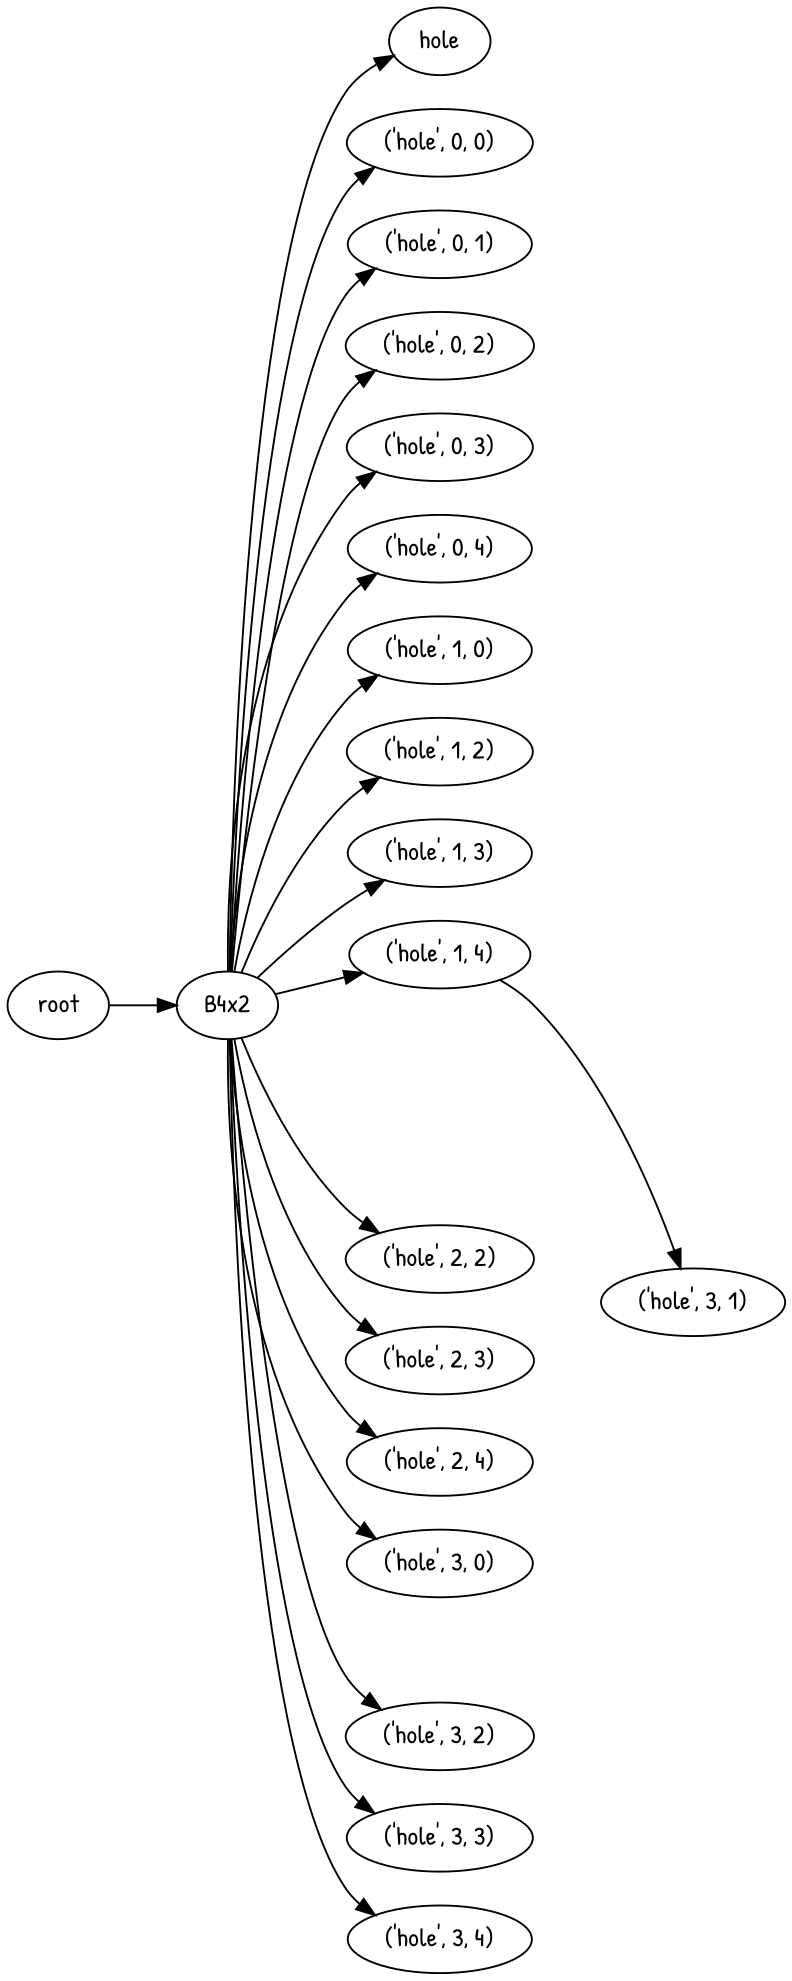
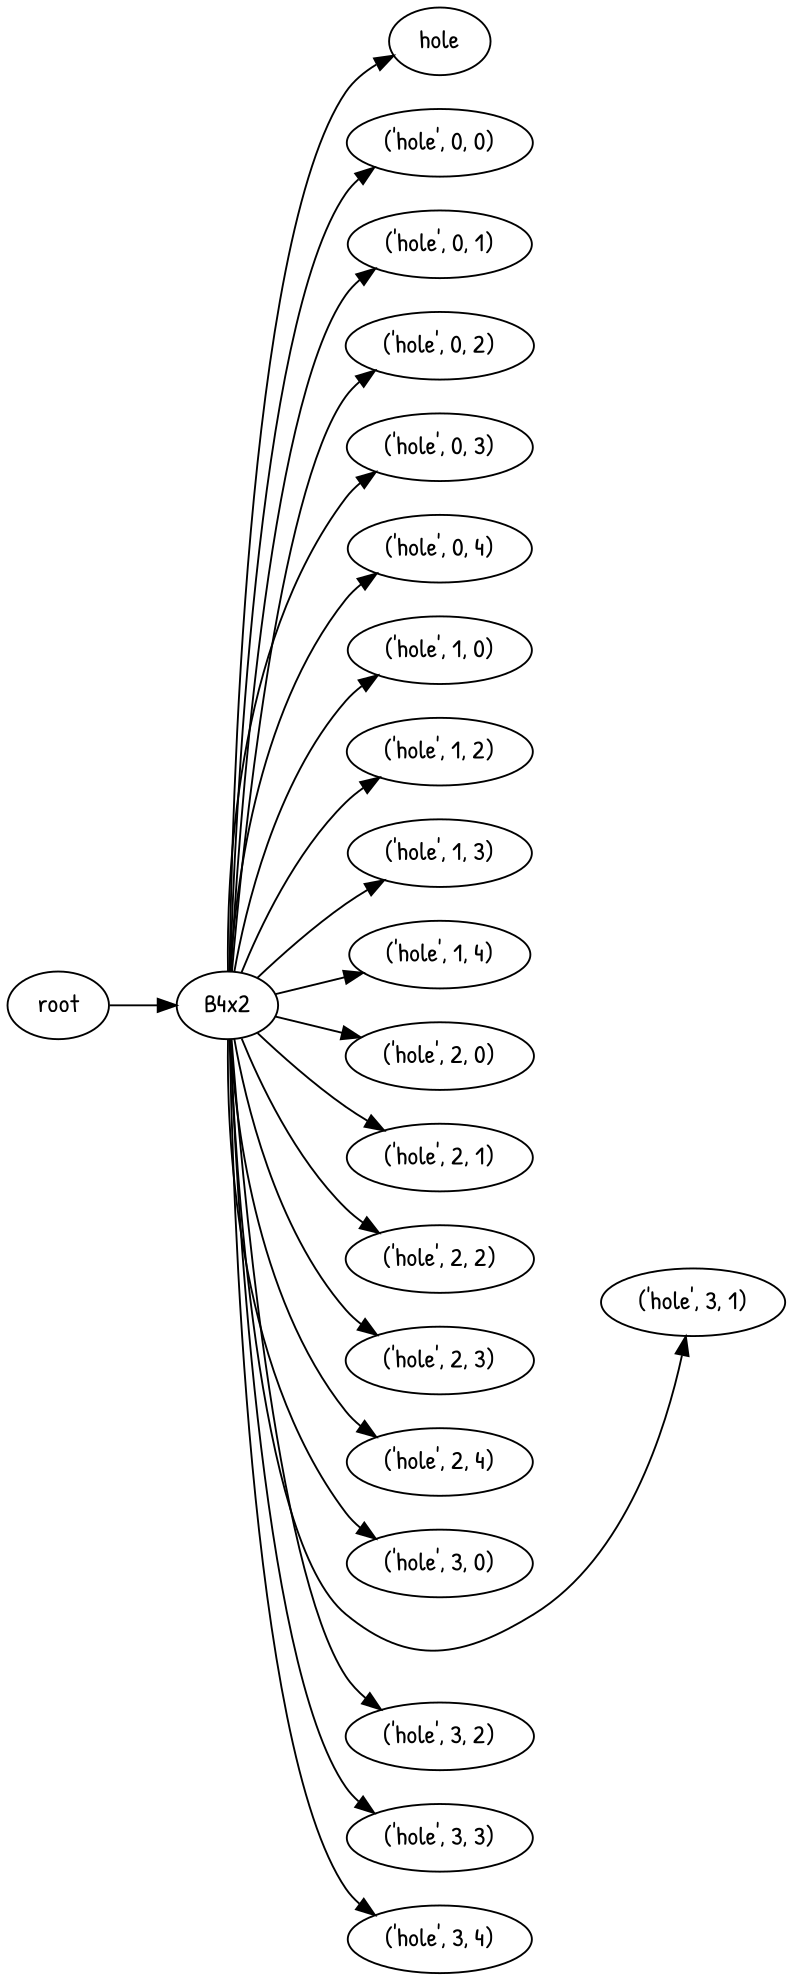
node "('hole', 2, 0)": added
edge "('hole', 1, 4)" -> "('hole', 3, 1)": now "B4x2" -> "('hole', 3, 1)"
node "('hole', 2, 1)": added
